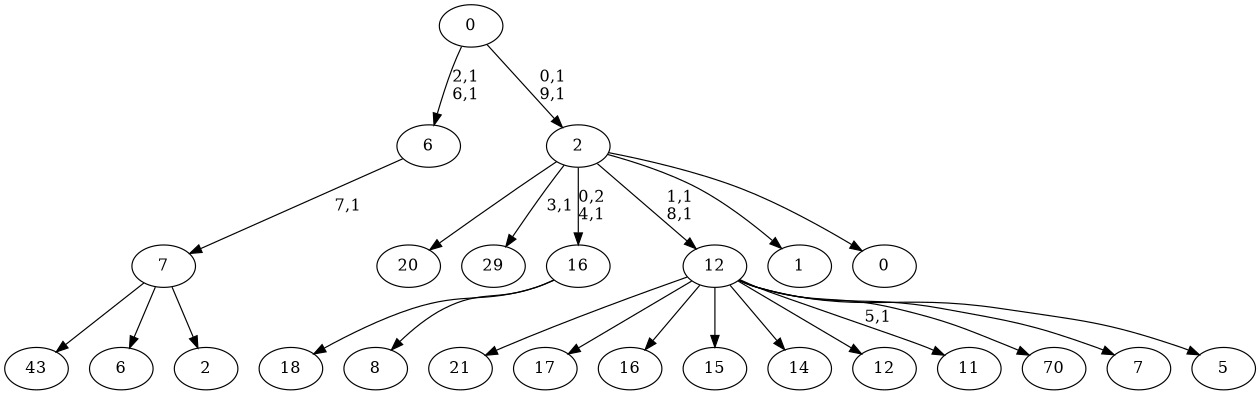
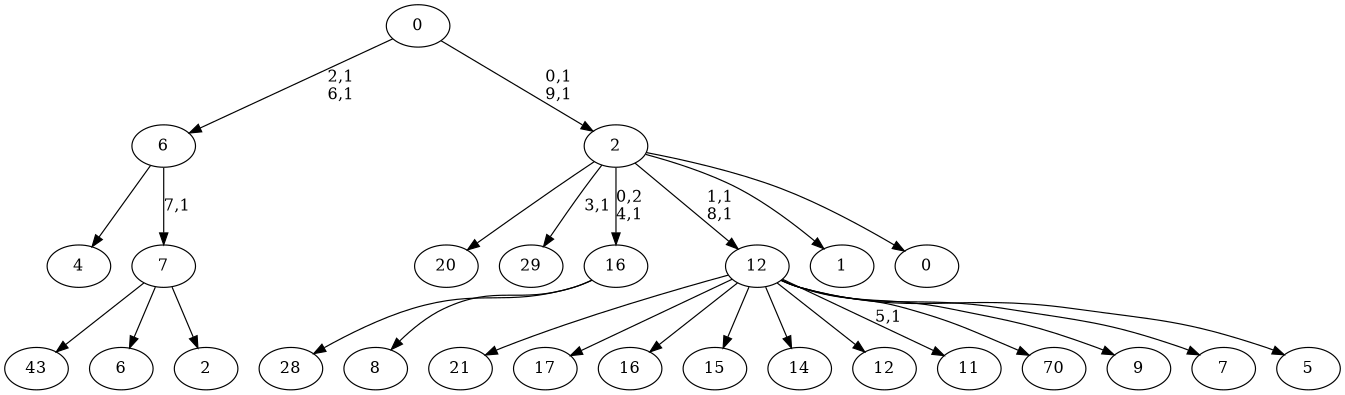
node "4": added
node "18": label "18" -> "28"
node "9": added
